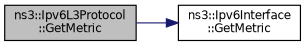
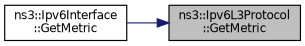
edge "ns3::Ipv6L3Protocol ::GetMetric" -> "ns3::Ipv6Interface ::GetMetric": reversed
